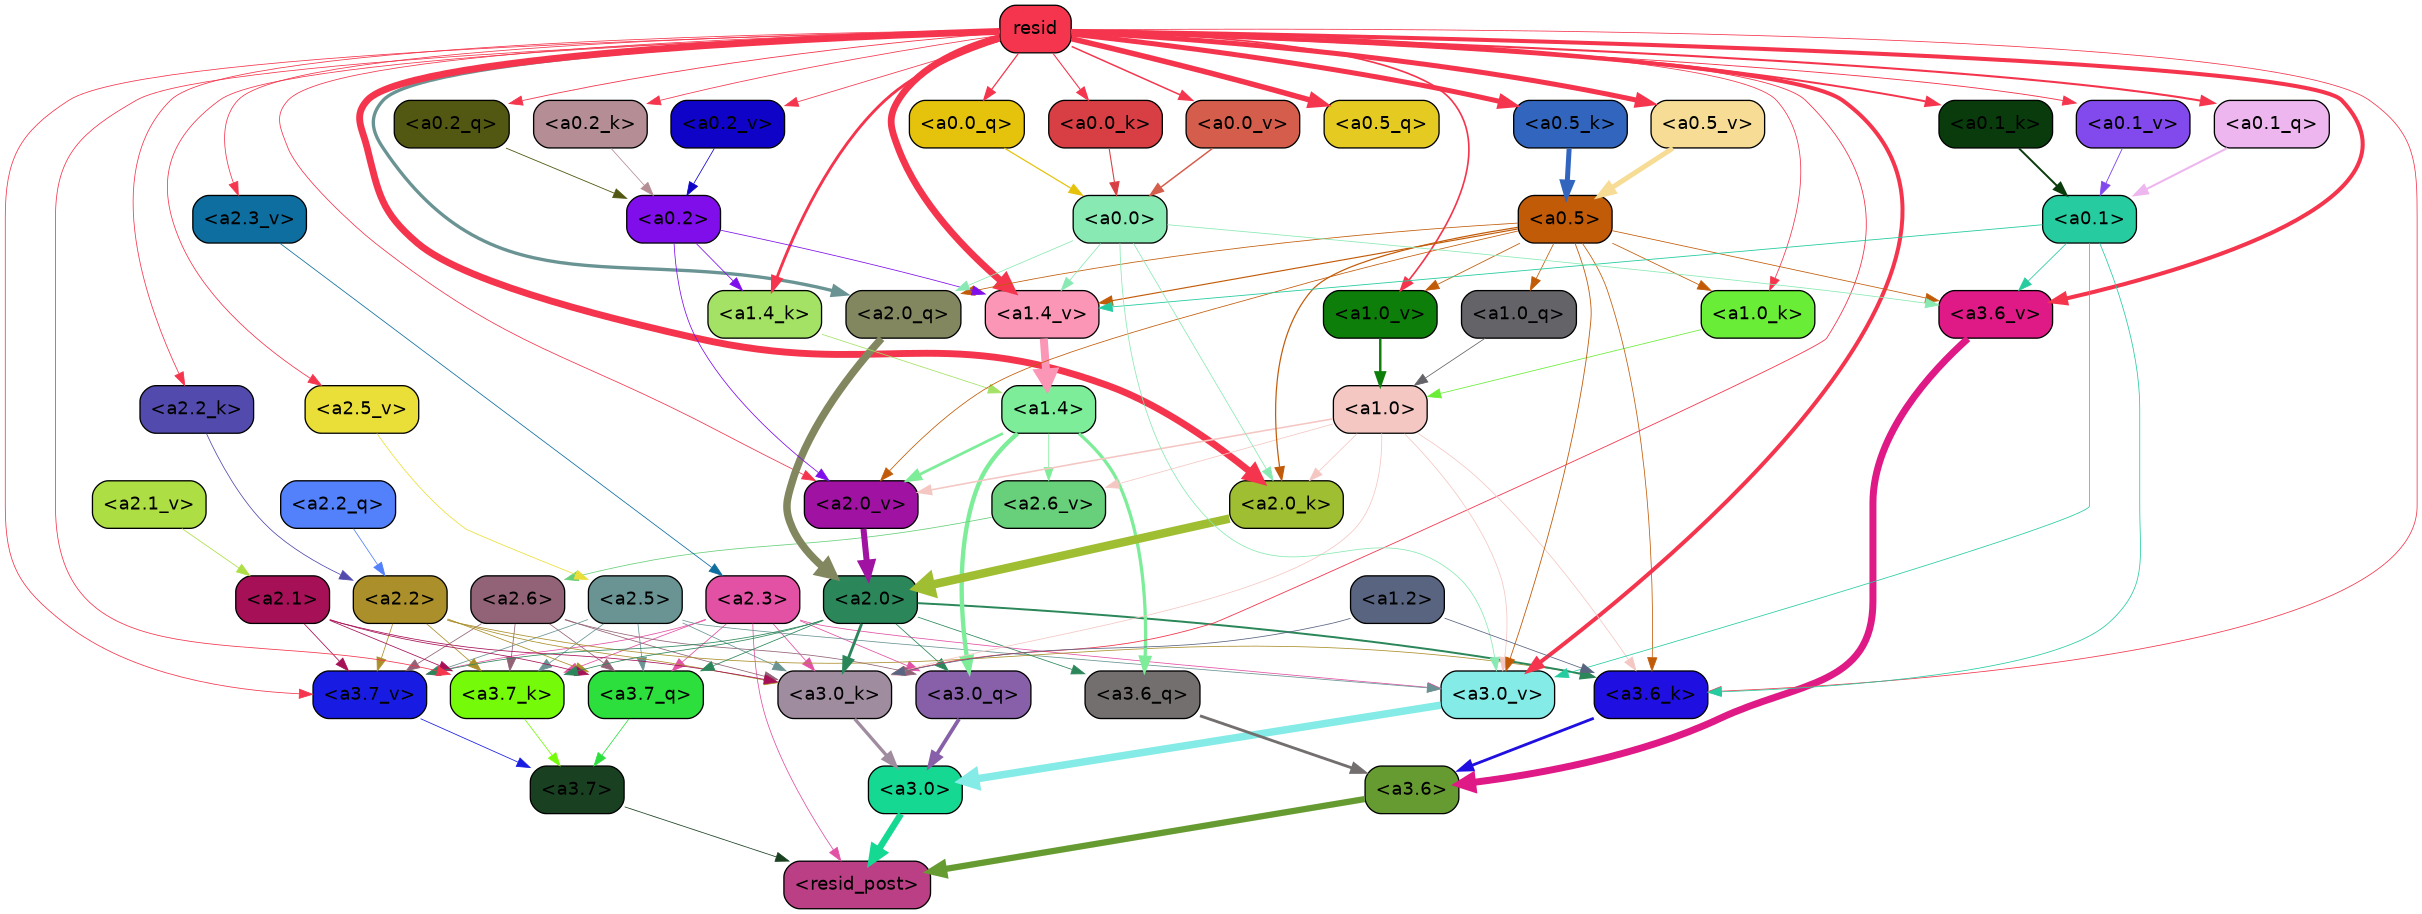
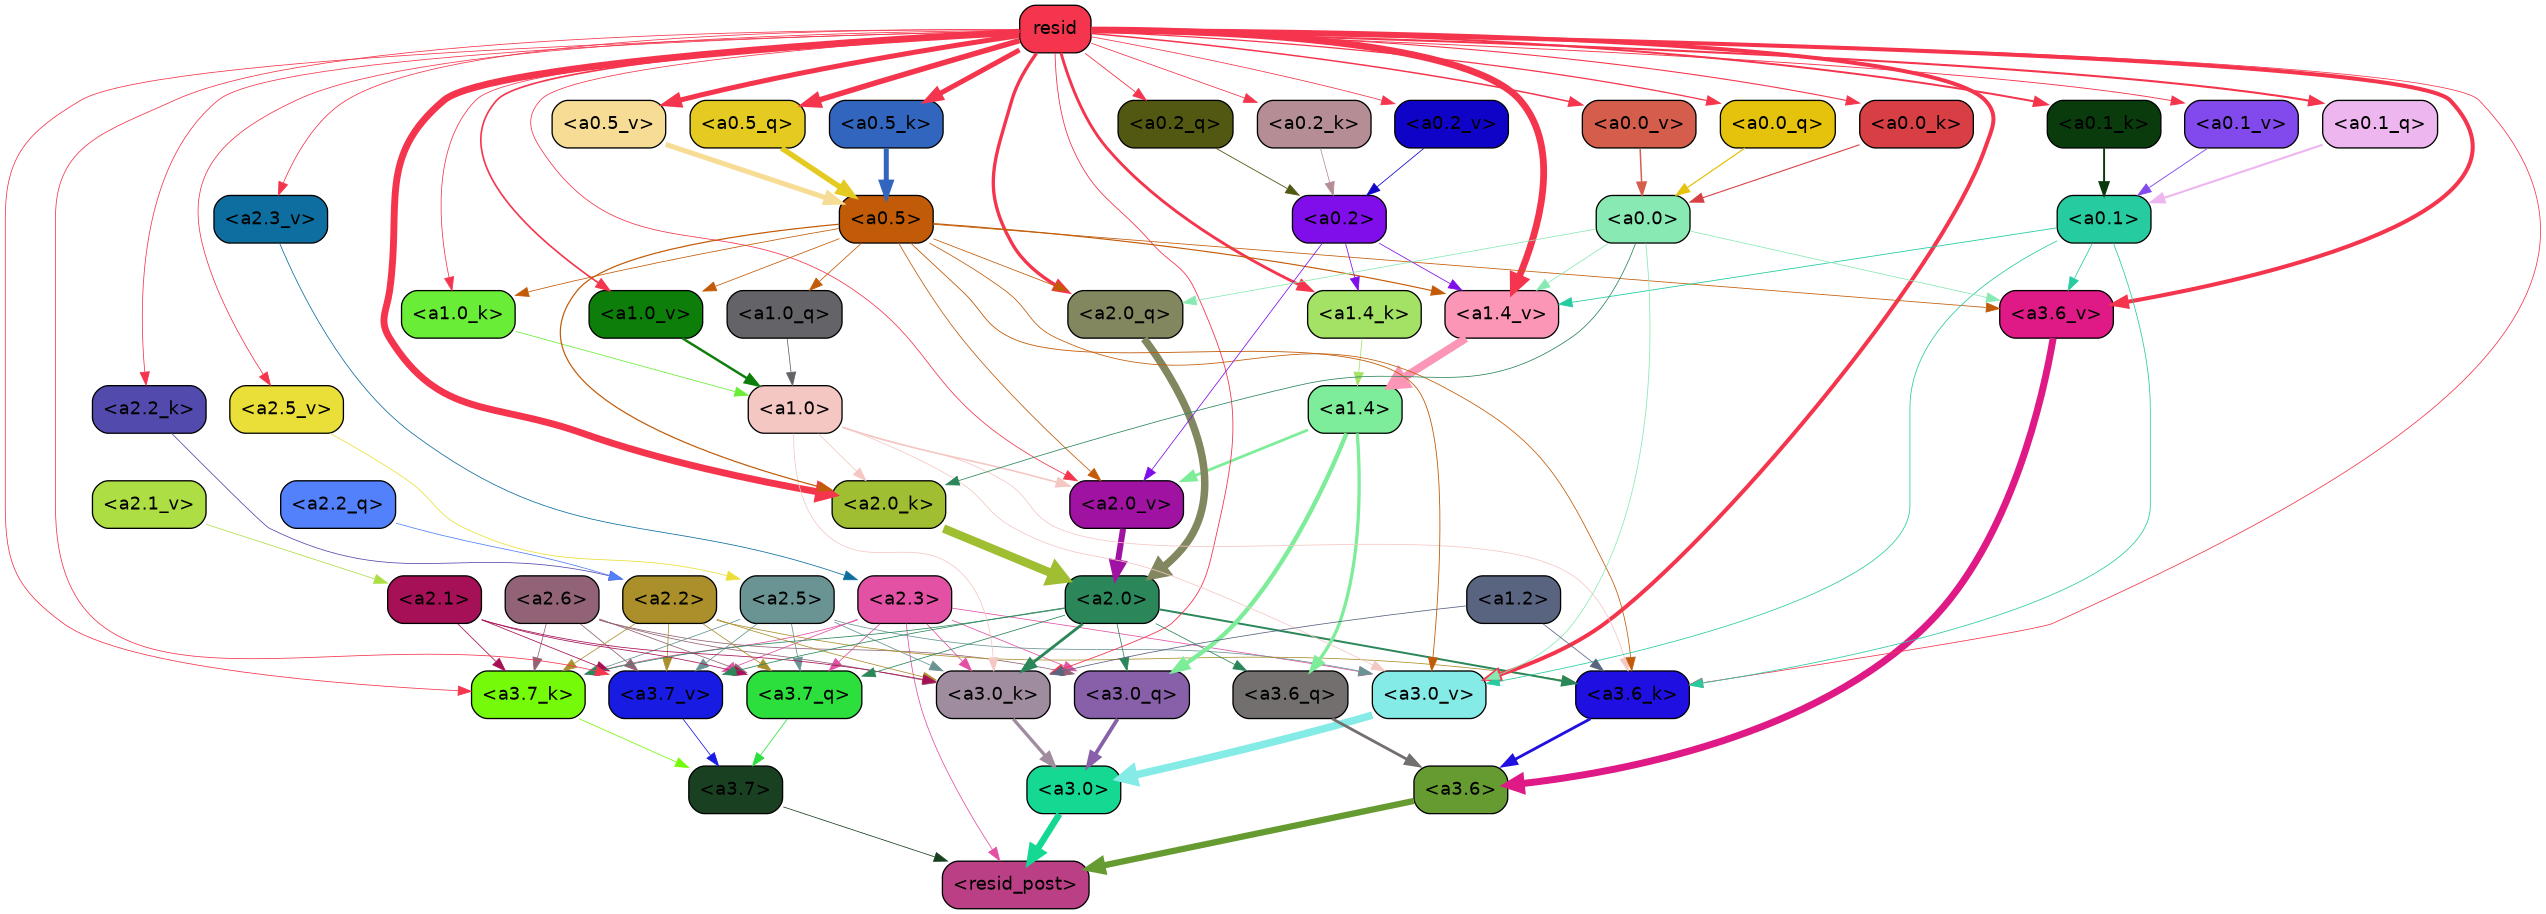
edge "resid" -> "<a2.0_q>": color #6a9493 -> #f4354d
edge "<a0.5_q>" -> "<a0.5>": added
edge "<a0.0>" -> "<a2.0_k>": color #89e9b3 -> #2b875a
node "<a2.6_v>": removed
